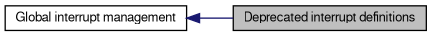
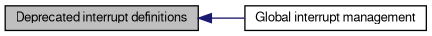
edge "Deprecated interrupt definitions" -> "Global interrupt management": reversed
